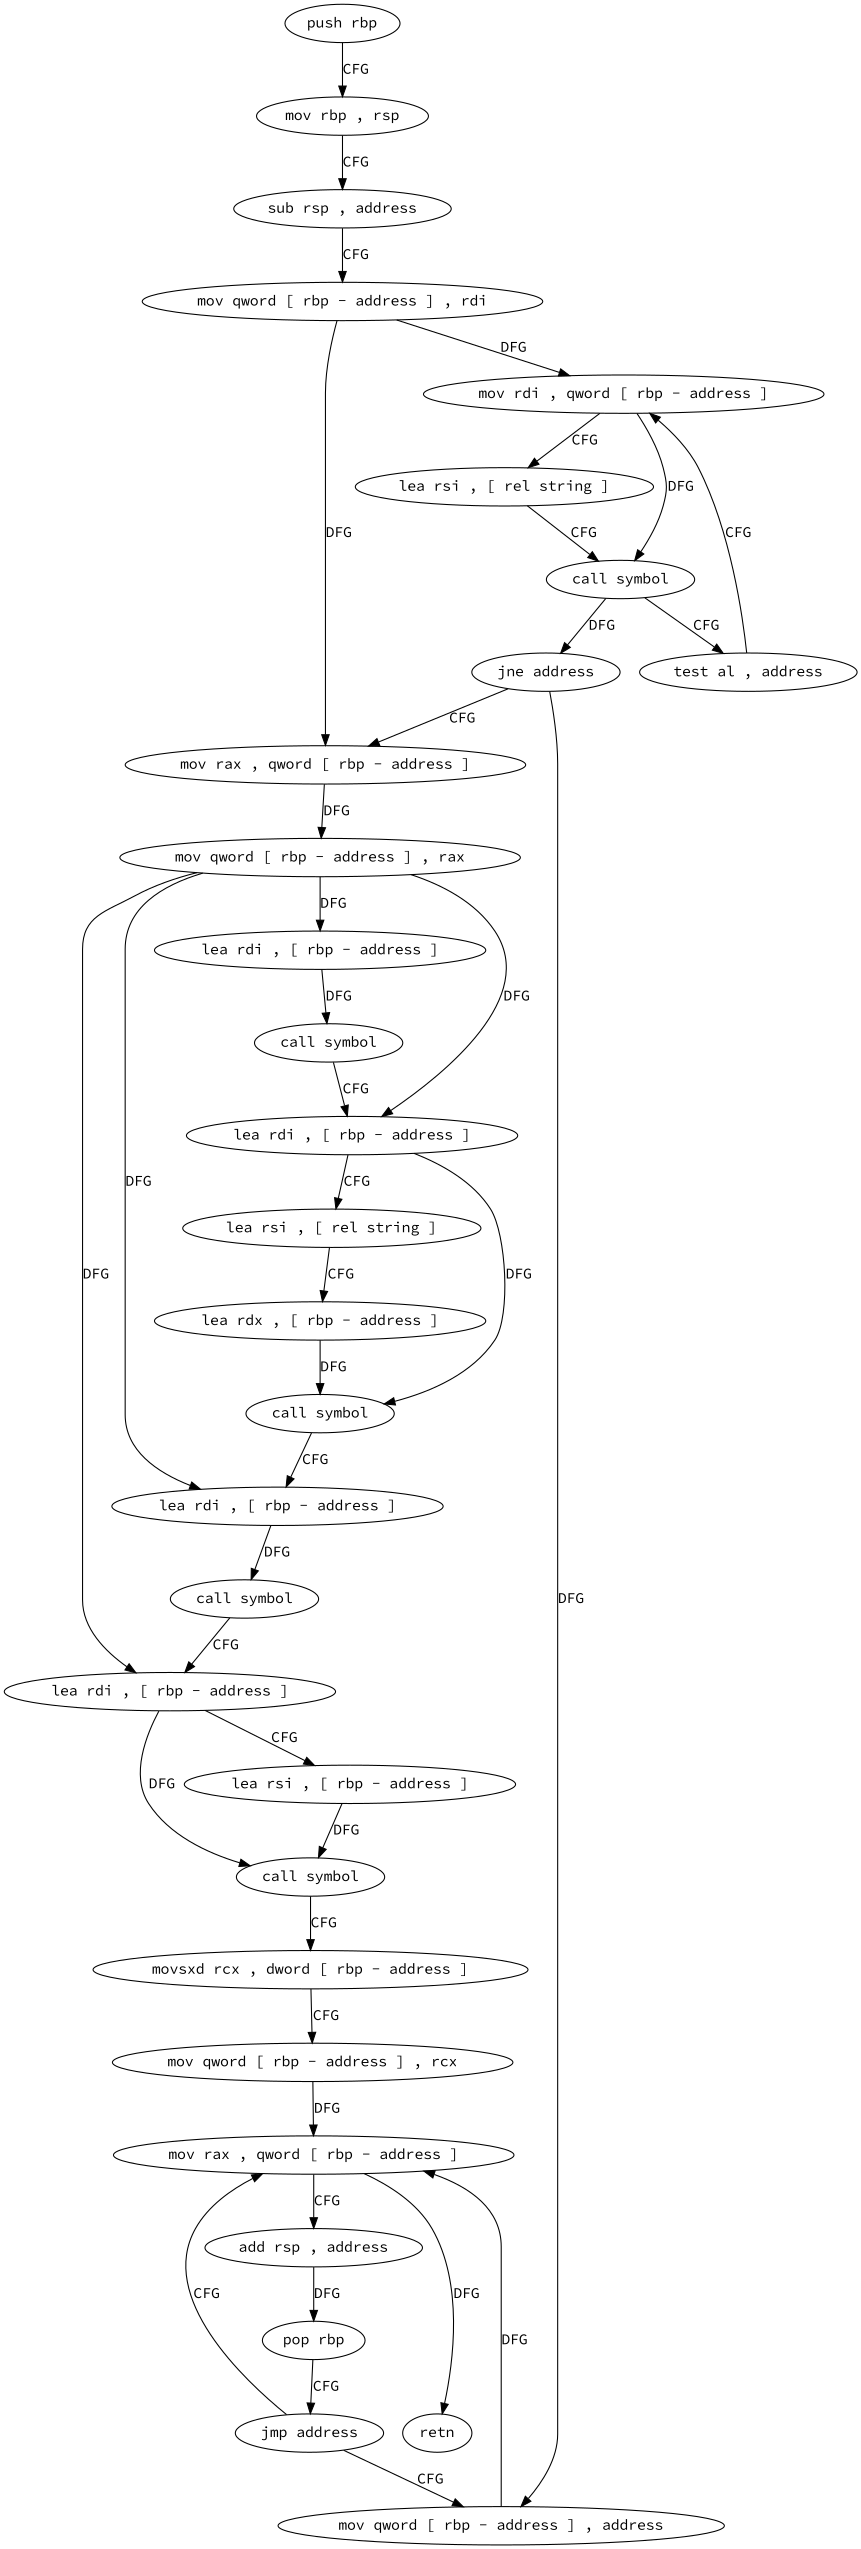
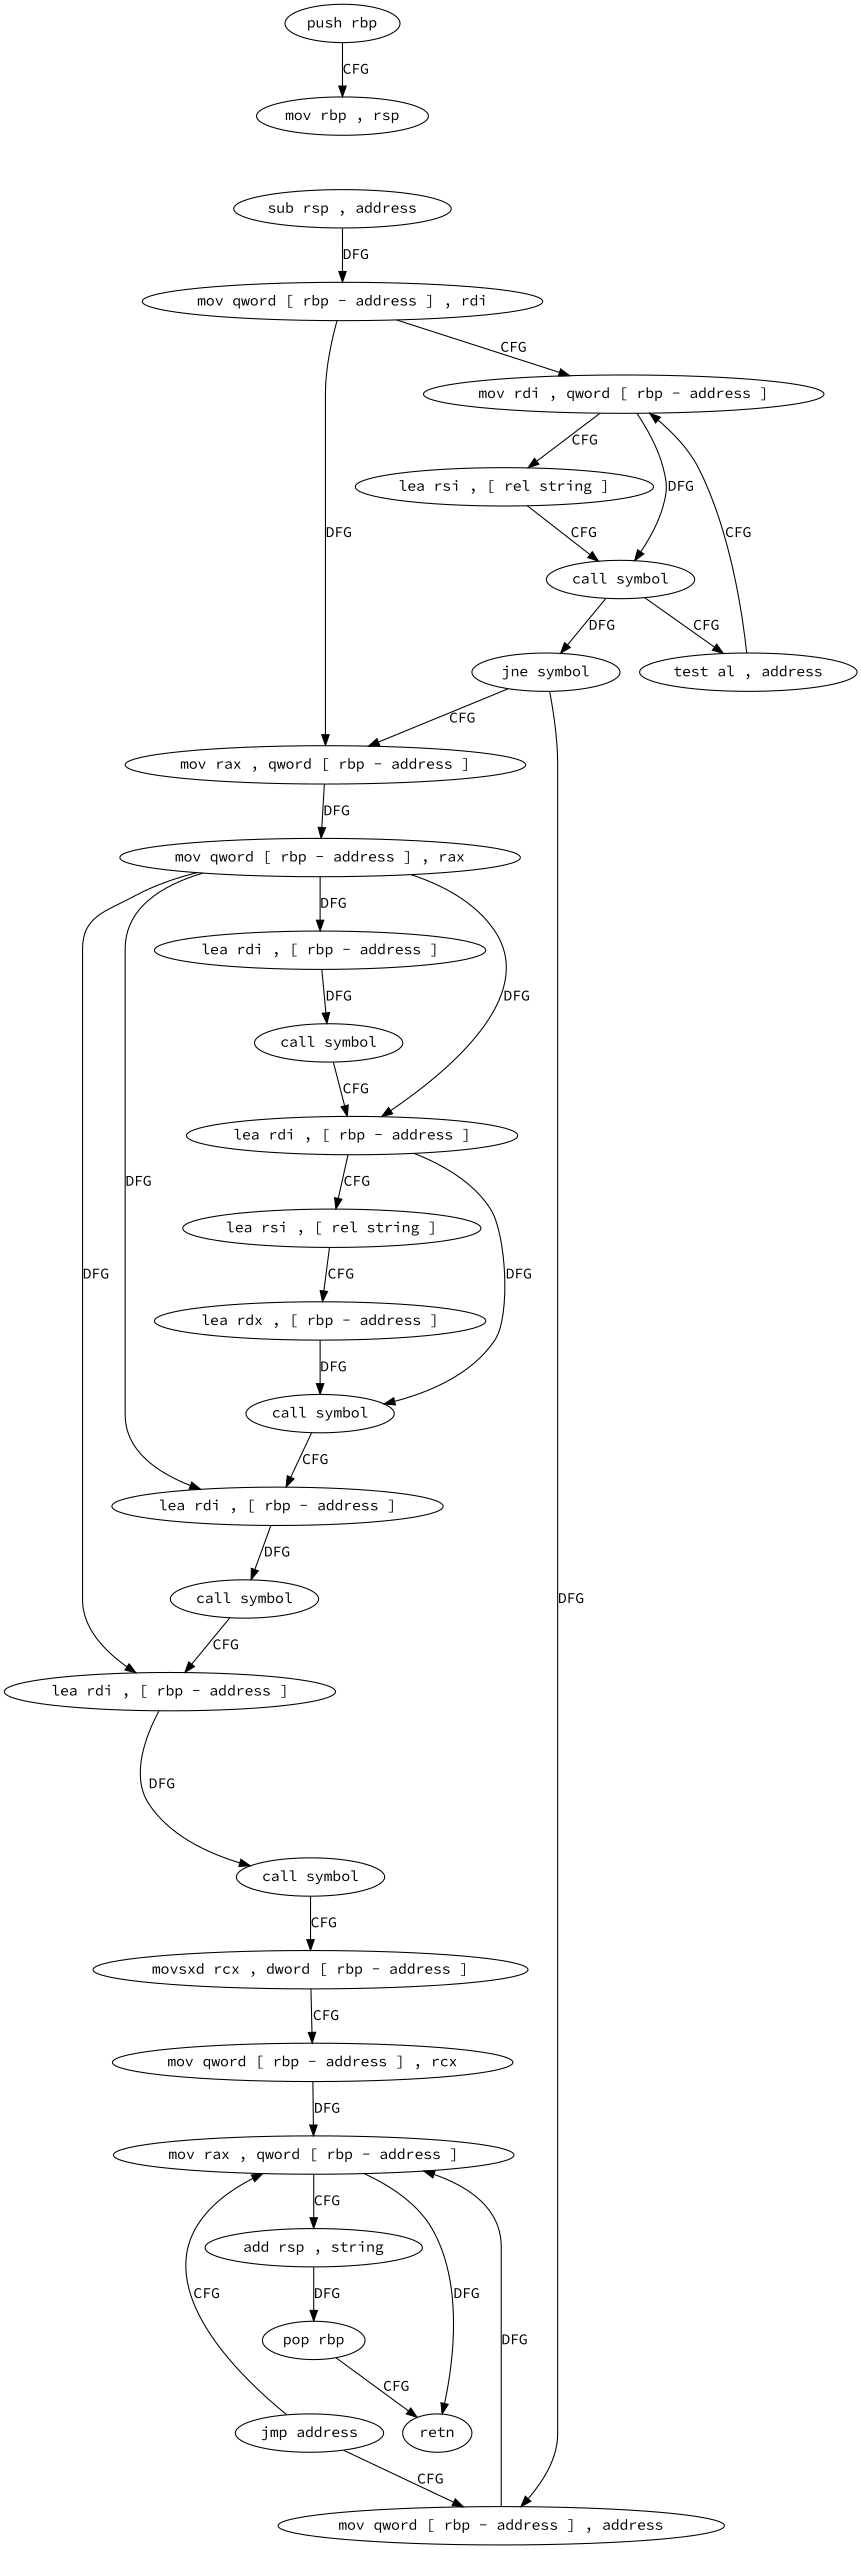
edge "mov rbp , rsp" -> "sub rsp , address": removed, label "CFG"
edge "sub rsp , address" -> "mov qword [ rbp - address ] , rdi": label "CFG" -> "DFG"
edge "mov qword [ rbp - address ] , rdi" -> "mov rdi , qword [ rbp - address ]": label "DFG" -> "CFG"
node "jne address": label "jne address" -> "jne symbol"
node "lea rsi , [ rbp - address ]": removed
node "add rsp , address": label "add rsp , address" -> "add rsp , string"
edge "pop rbp" -> "jmp address": now "pop rbp" -> "retn"
